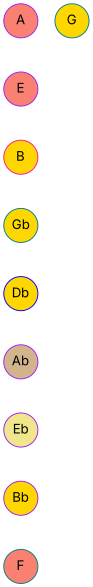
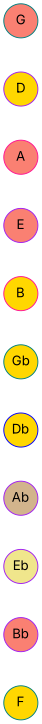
node "A": color purple -> deeppink
node "G": fillcolor gold -> salmon
node "D": added
node "Bb": fillcolor gold -> salmon
node "F": fillcolor salmon -> gold
